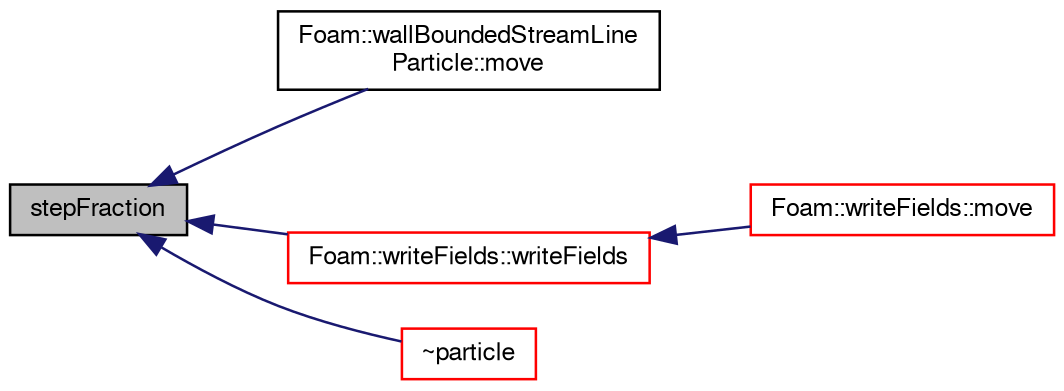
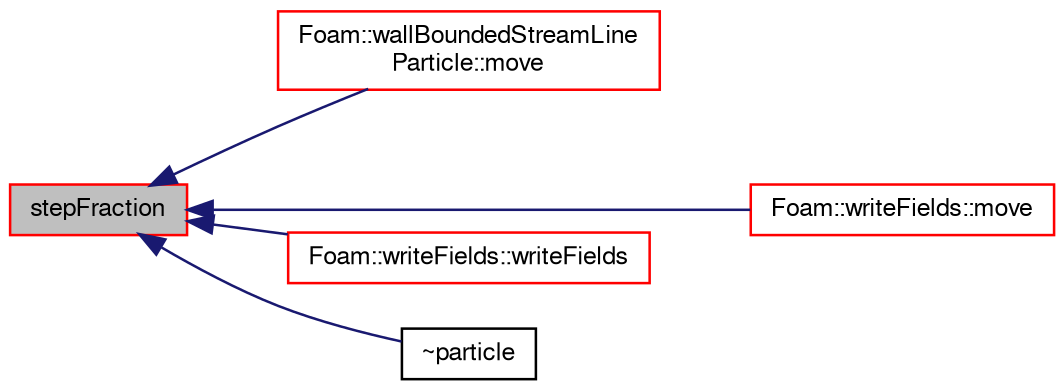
node "Foam::wallBoundedStreamLine Particle::move": color black -> red
node "stepFraction": color black -> red
edge "Foam::writeFields::move" -> "Foam::writeFields::writeFields": now "Foam::writeFields::move" -> "stepFraction"
node "~particle": color red -> black
